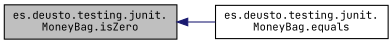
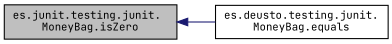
node "es.deusto.testing.junit. MoneyBag.isZero": label "es.deusto.testing.junit. MoneyBag.isZero" -> "es.junit.testing.junit. MoneyBag.isZero"
